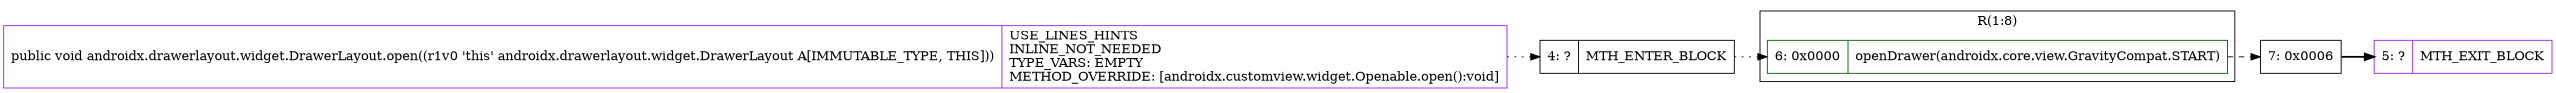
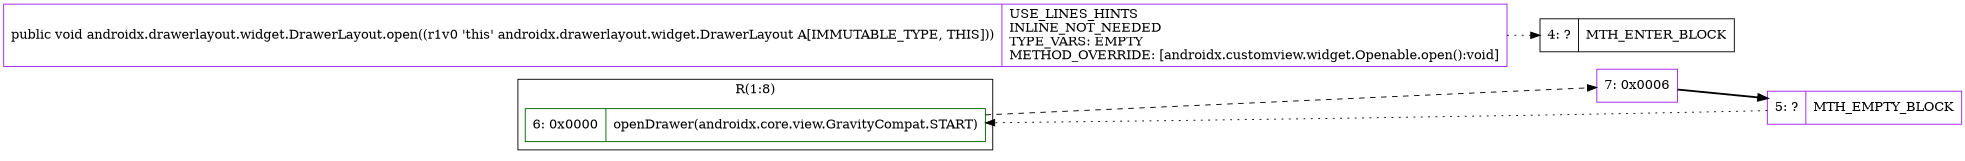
node "5: ?": text "MTH_EXIT_BLOCK" -> "MTH_EMPTY_BLOCK"
edge "4: ?" -> "6: 0x0000": now "5: ?" -> "6: 0x0000"
node "7: 0x0006": color black -> purple
